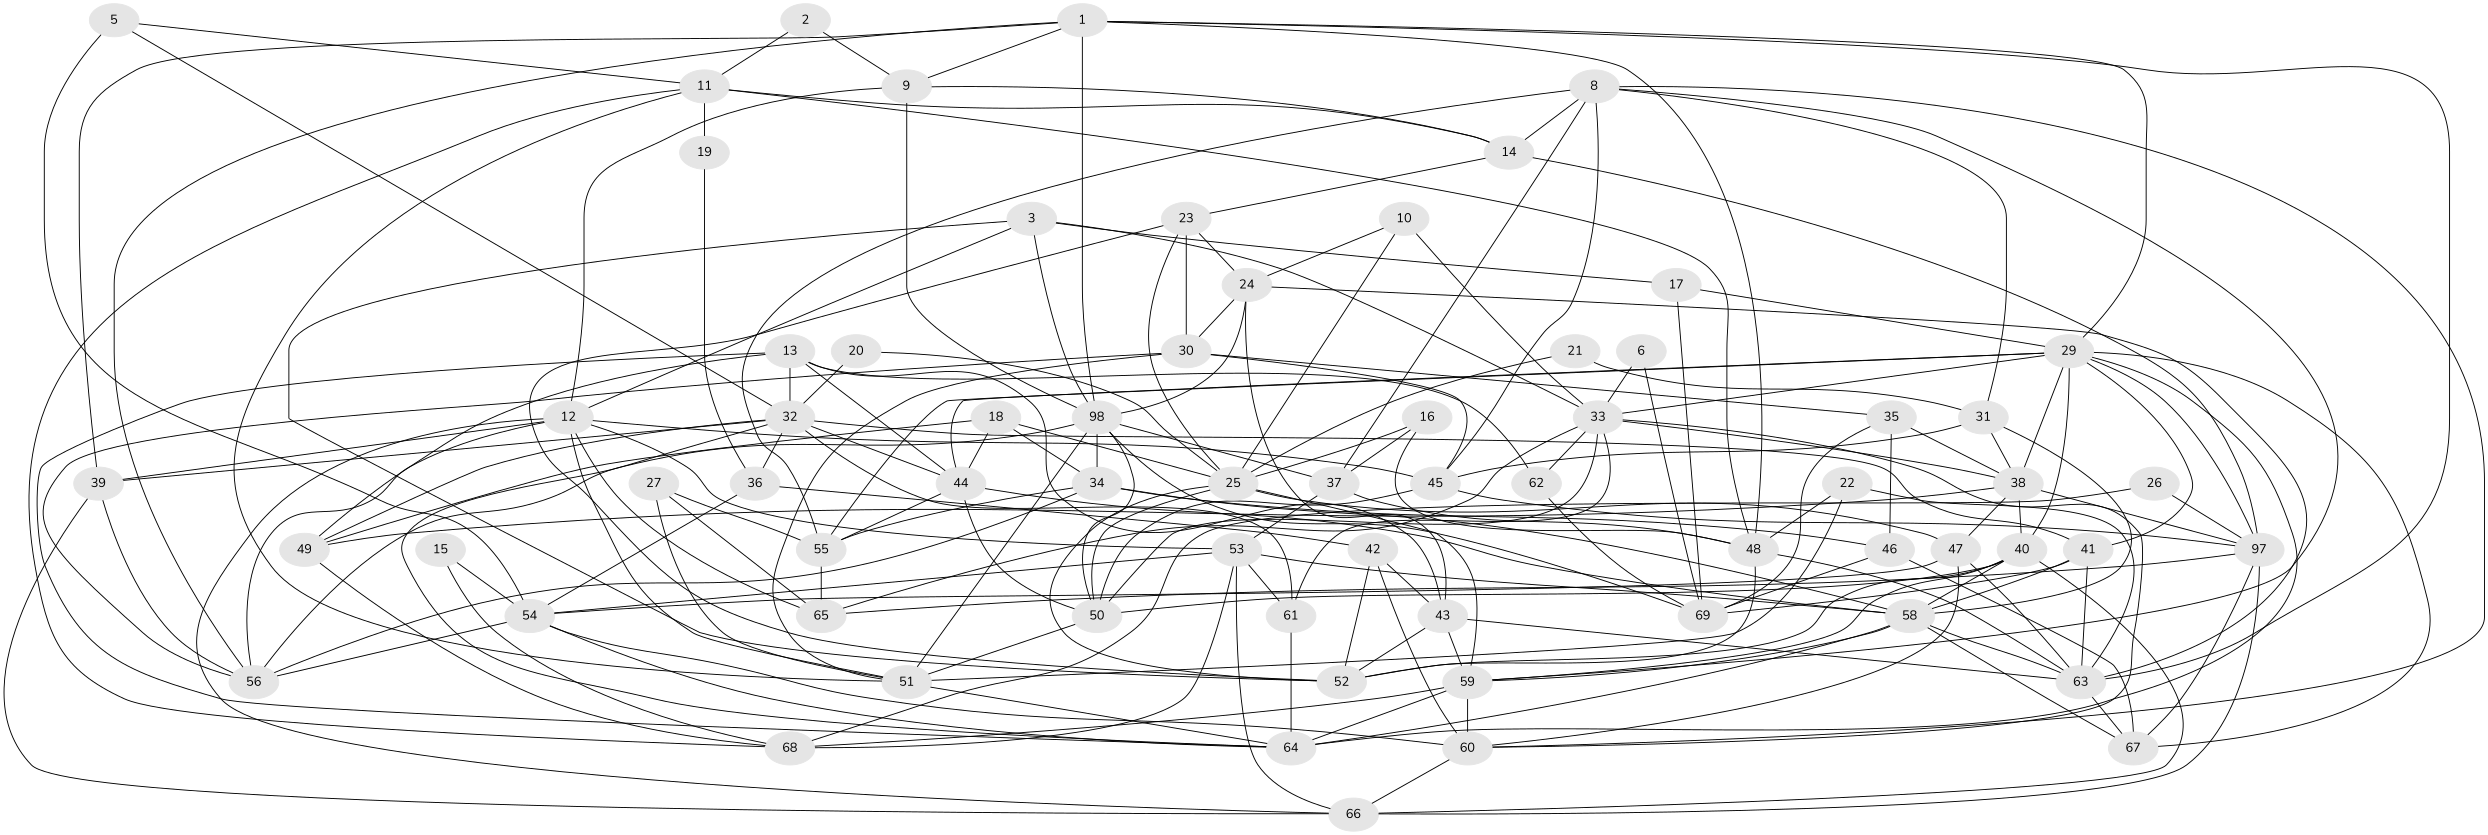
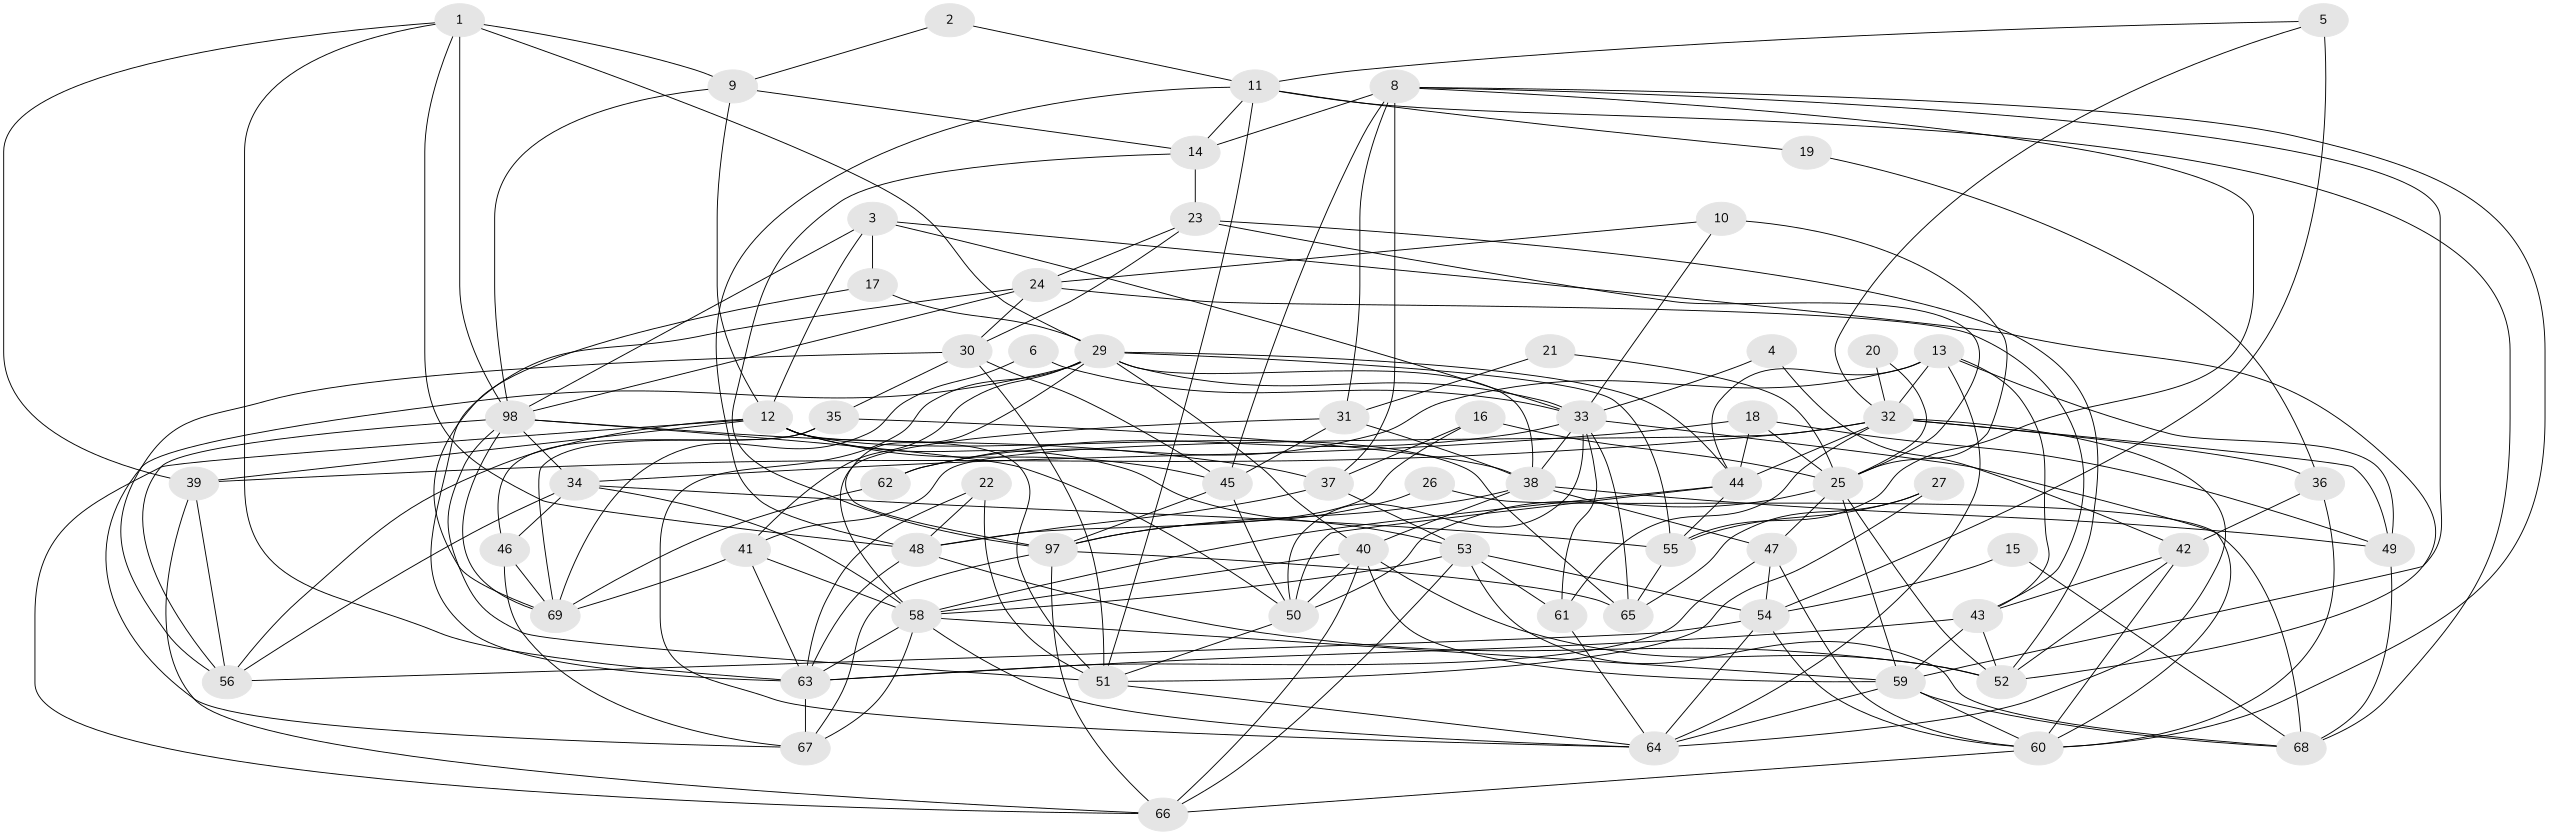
edge "1" -- "56": removed
node "4": added
edge "36" -- "54": now "36" -- "60"
